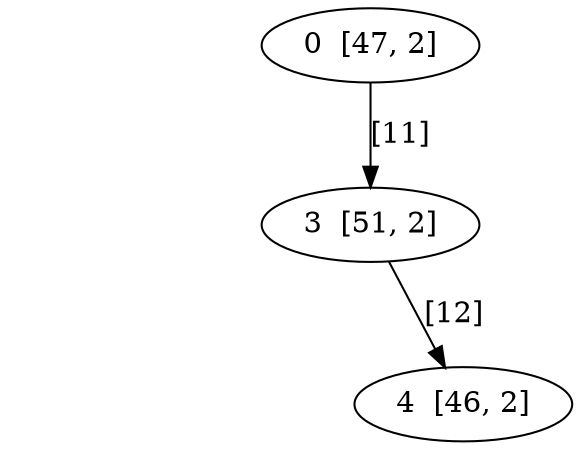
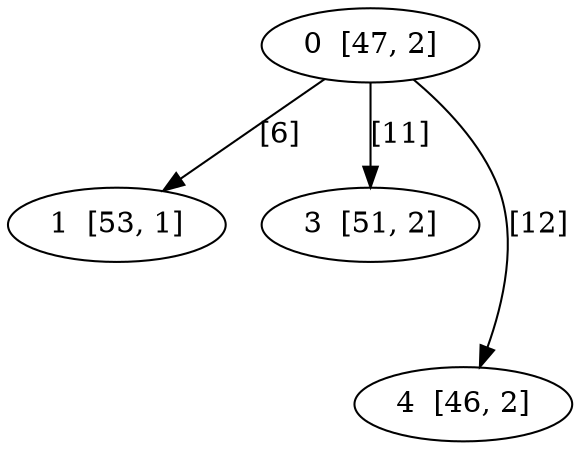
node "1  [53, 1]": added
edge "3  [51, 2]" -> "4  [46, 2]": now "0  [47, 2]" -> "4  [46, 2]"
